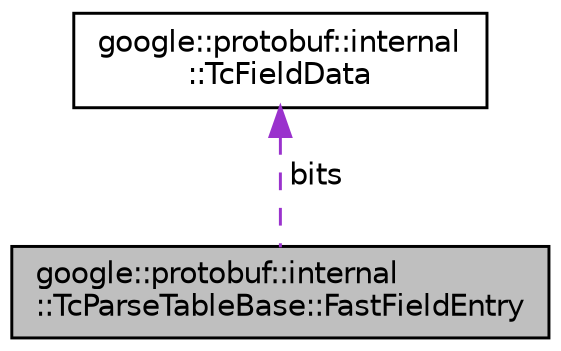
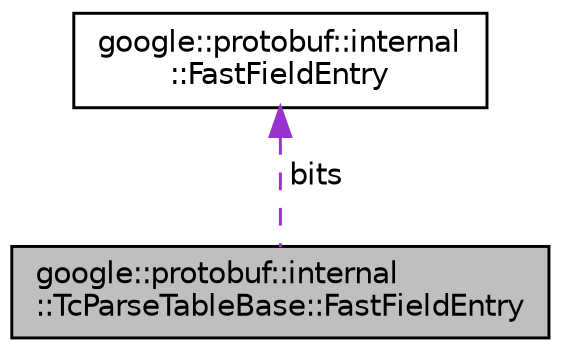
node "google::protobuf::internal ::TcFieldData": label "google::protobuf::internal ::TcFieldData" -> "google::protobuf::internal ::FastFieldEntry"
